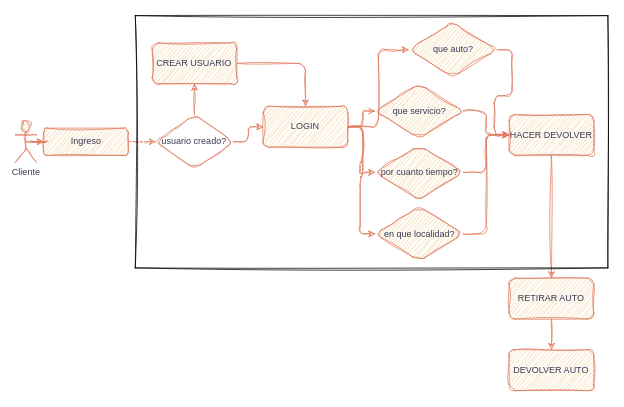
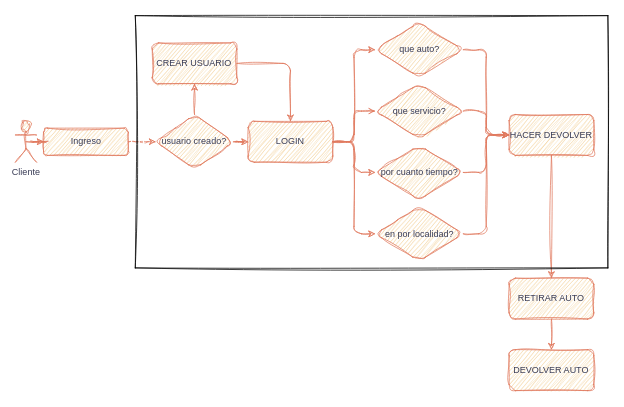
node "que auto?": moved (453, 49) -> (419, 49)
node "LOGIN": moved (305, 127) -> (290, 142)
node "usuario creado?": fillcolor #ffffff -> #f2cc8f
node "en que localidad?": label "en que localidad?" -> "en por localidad?"
